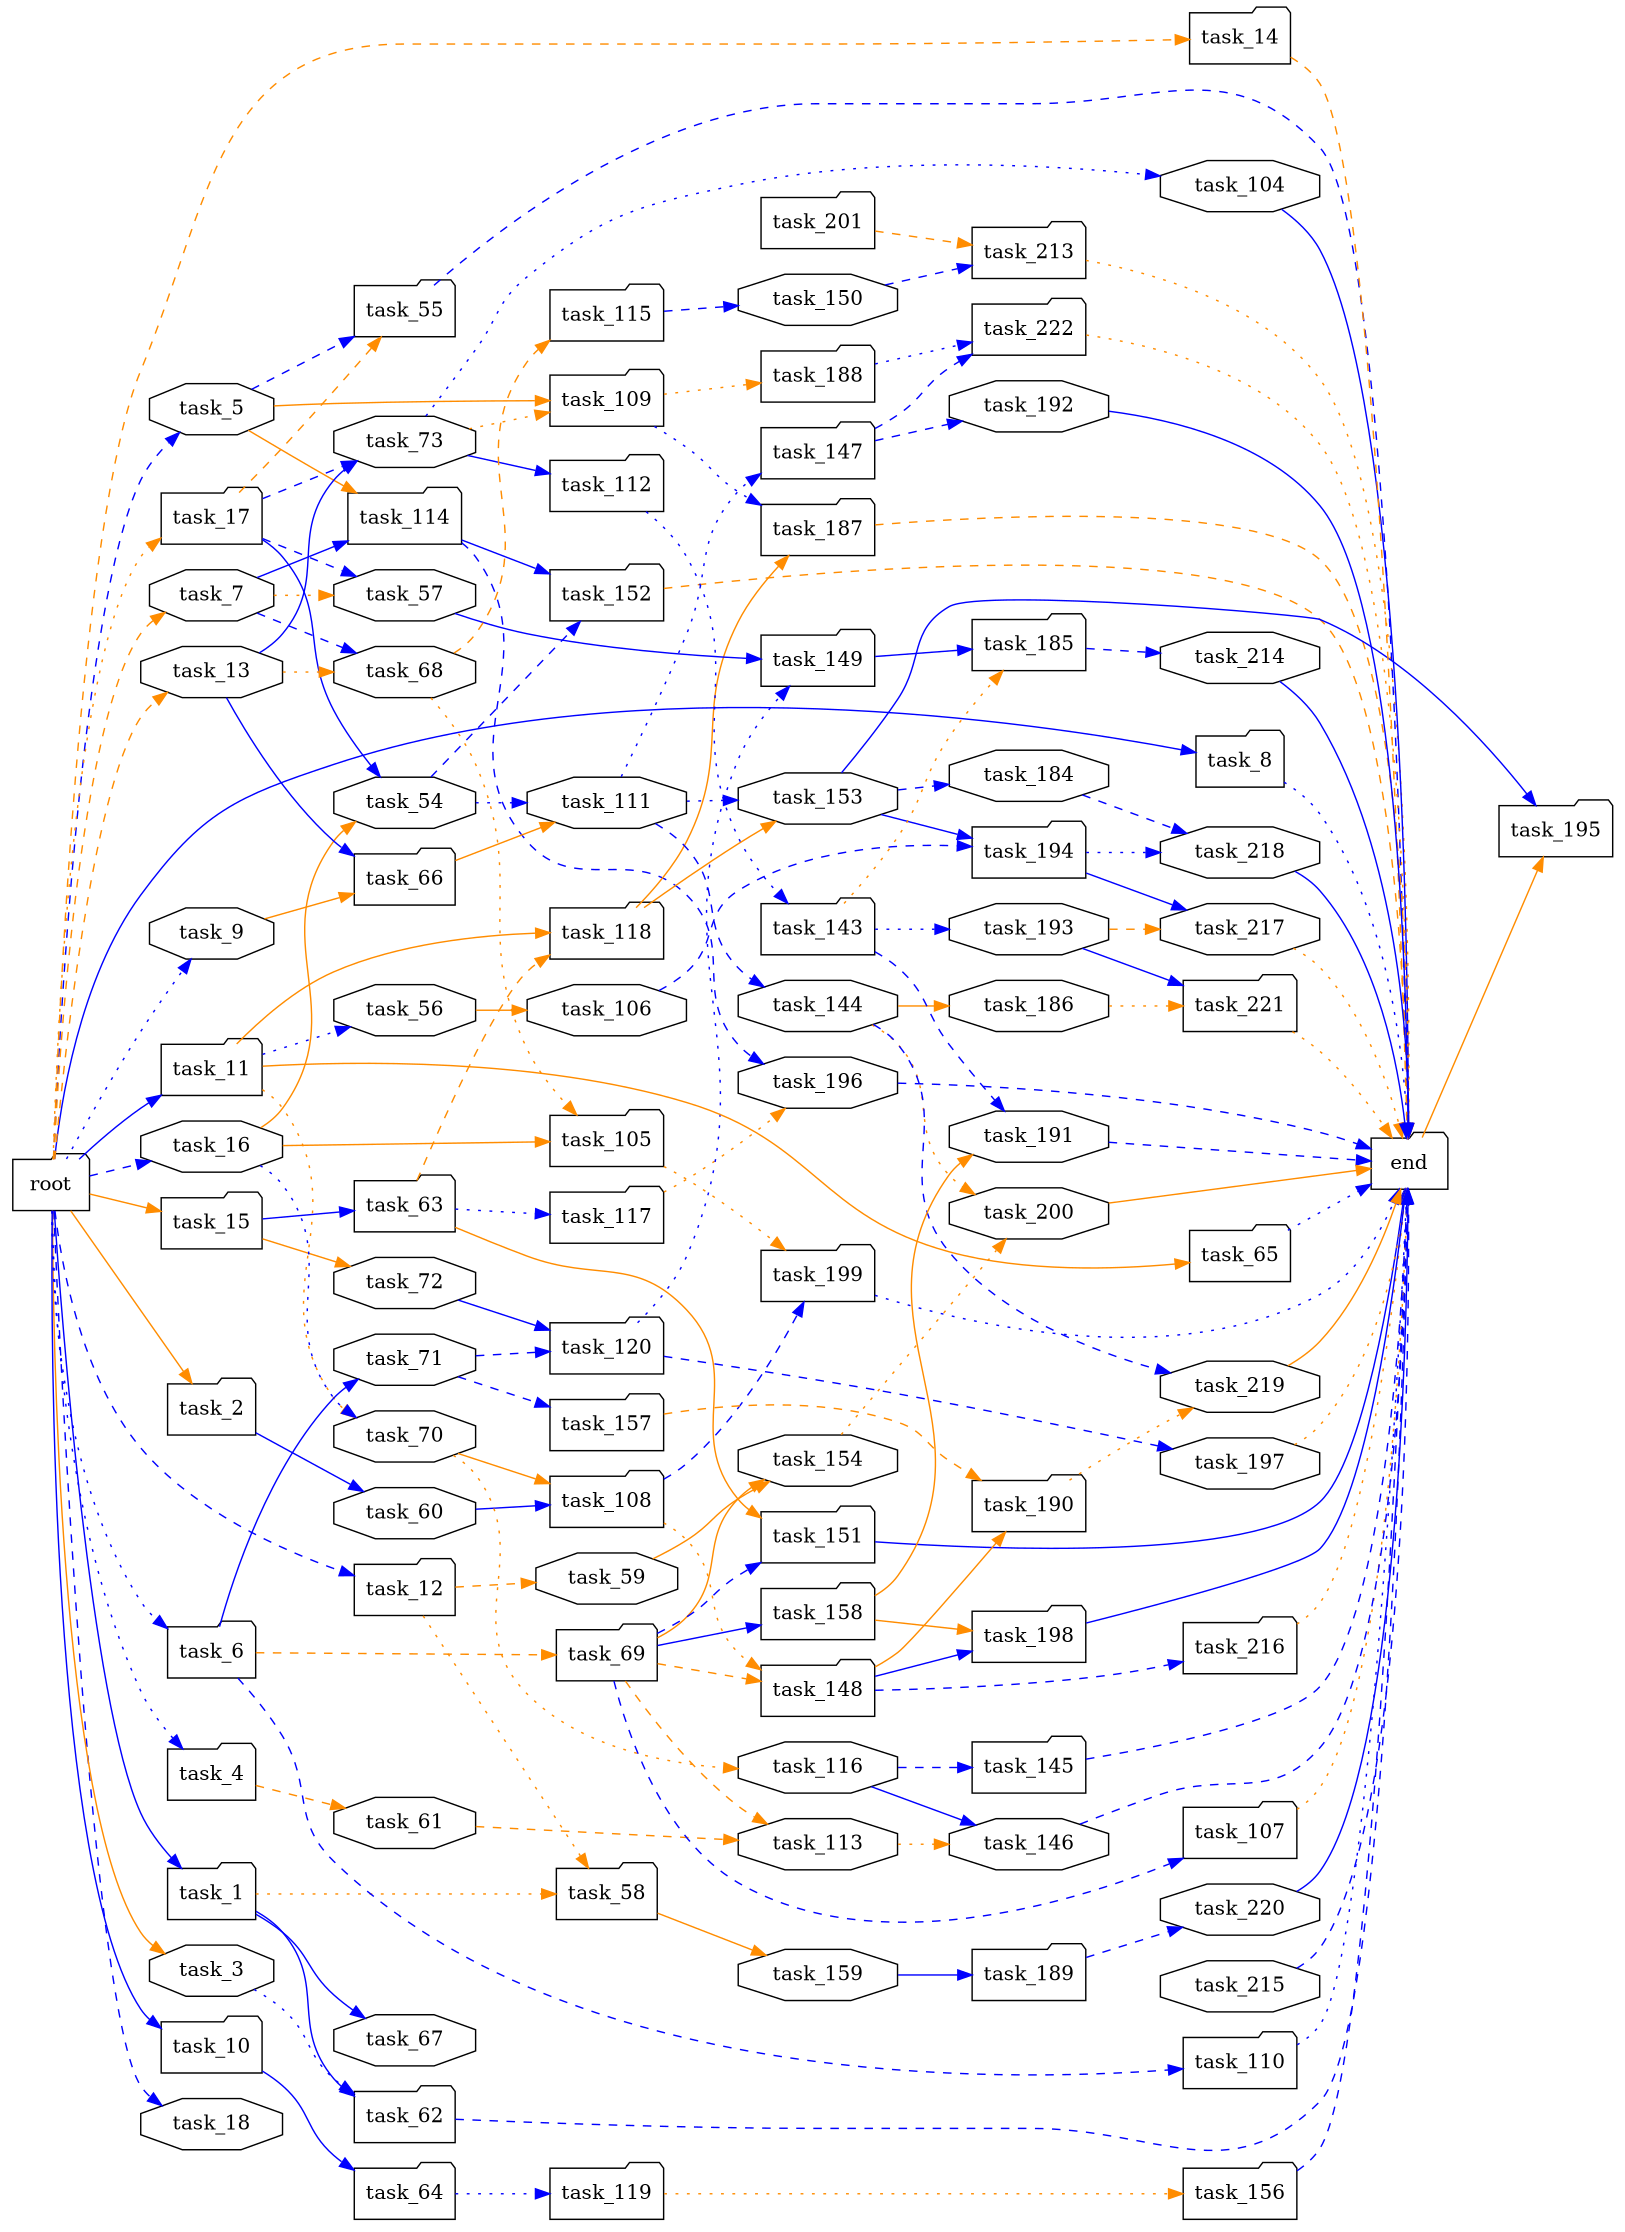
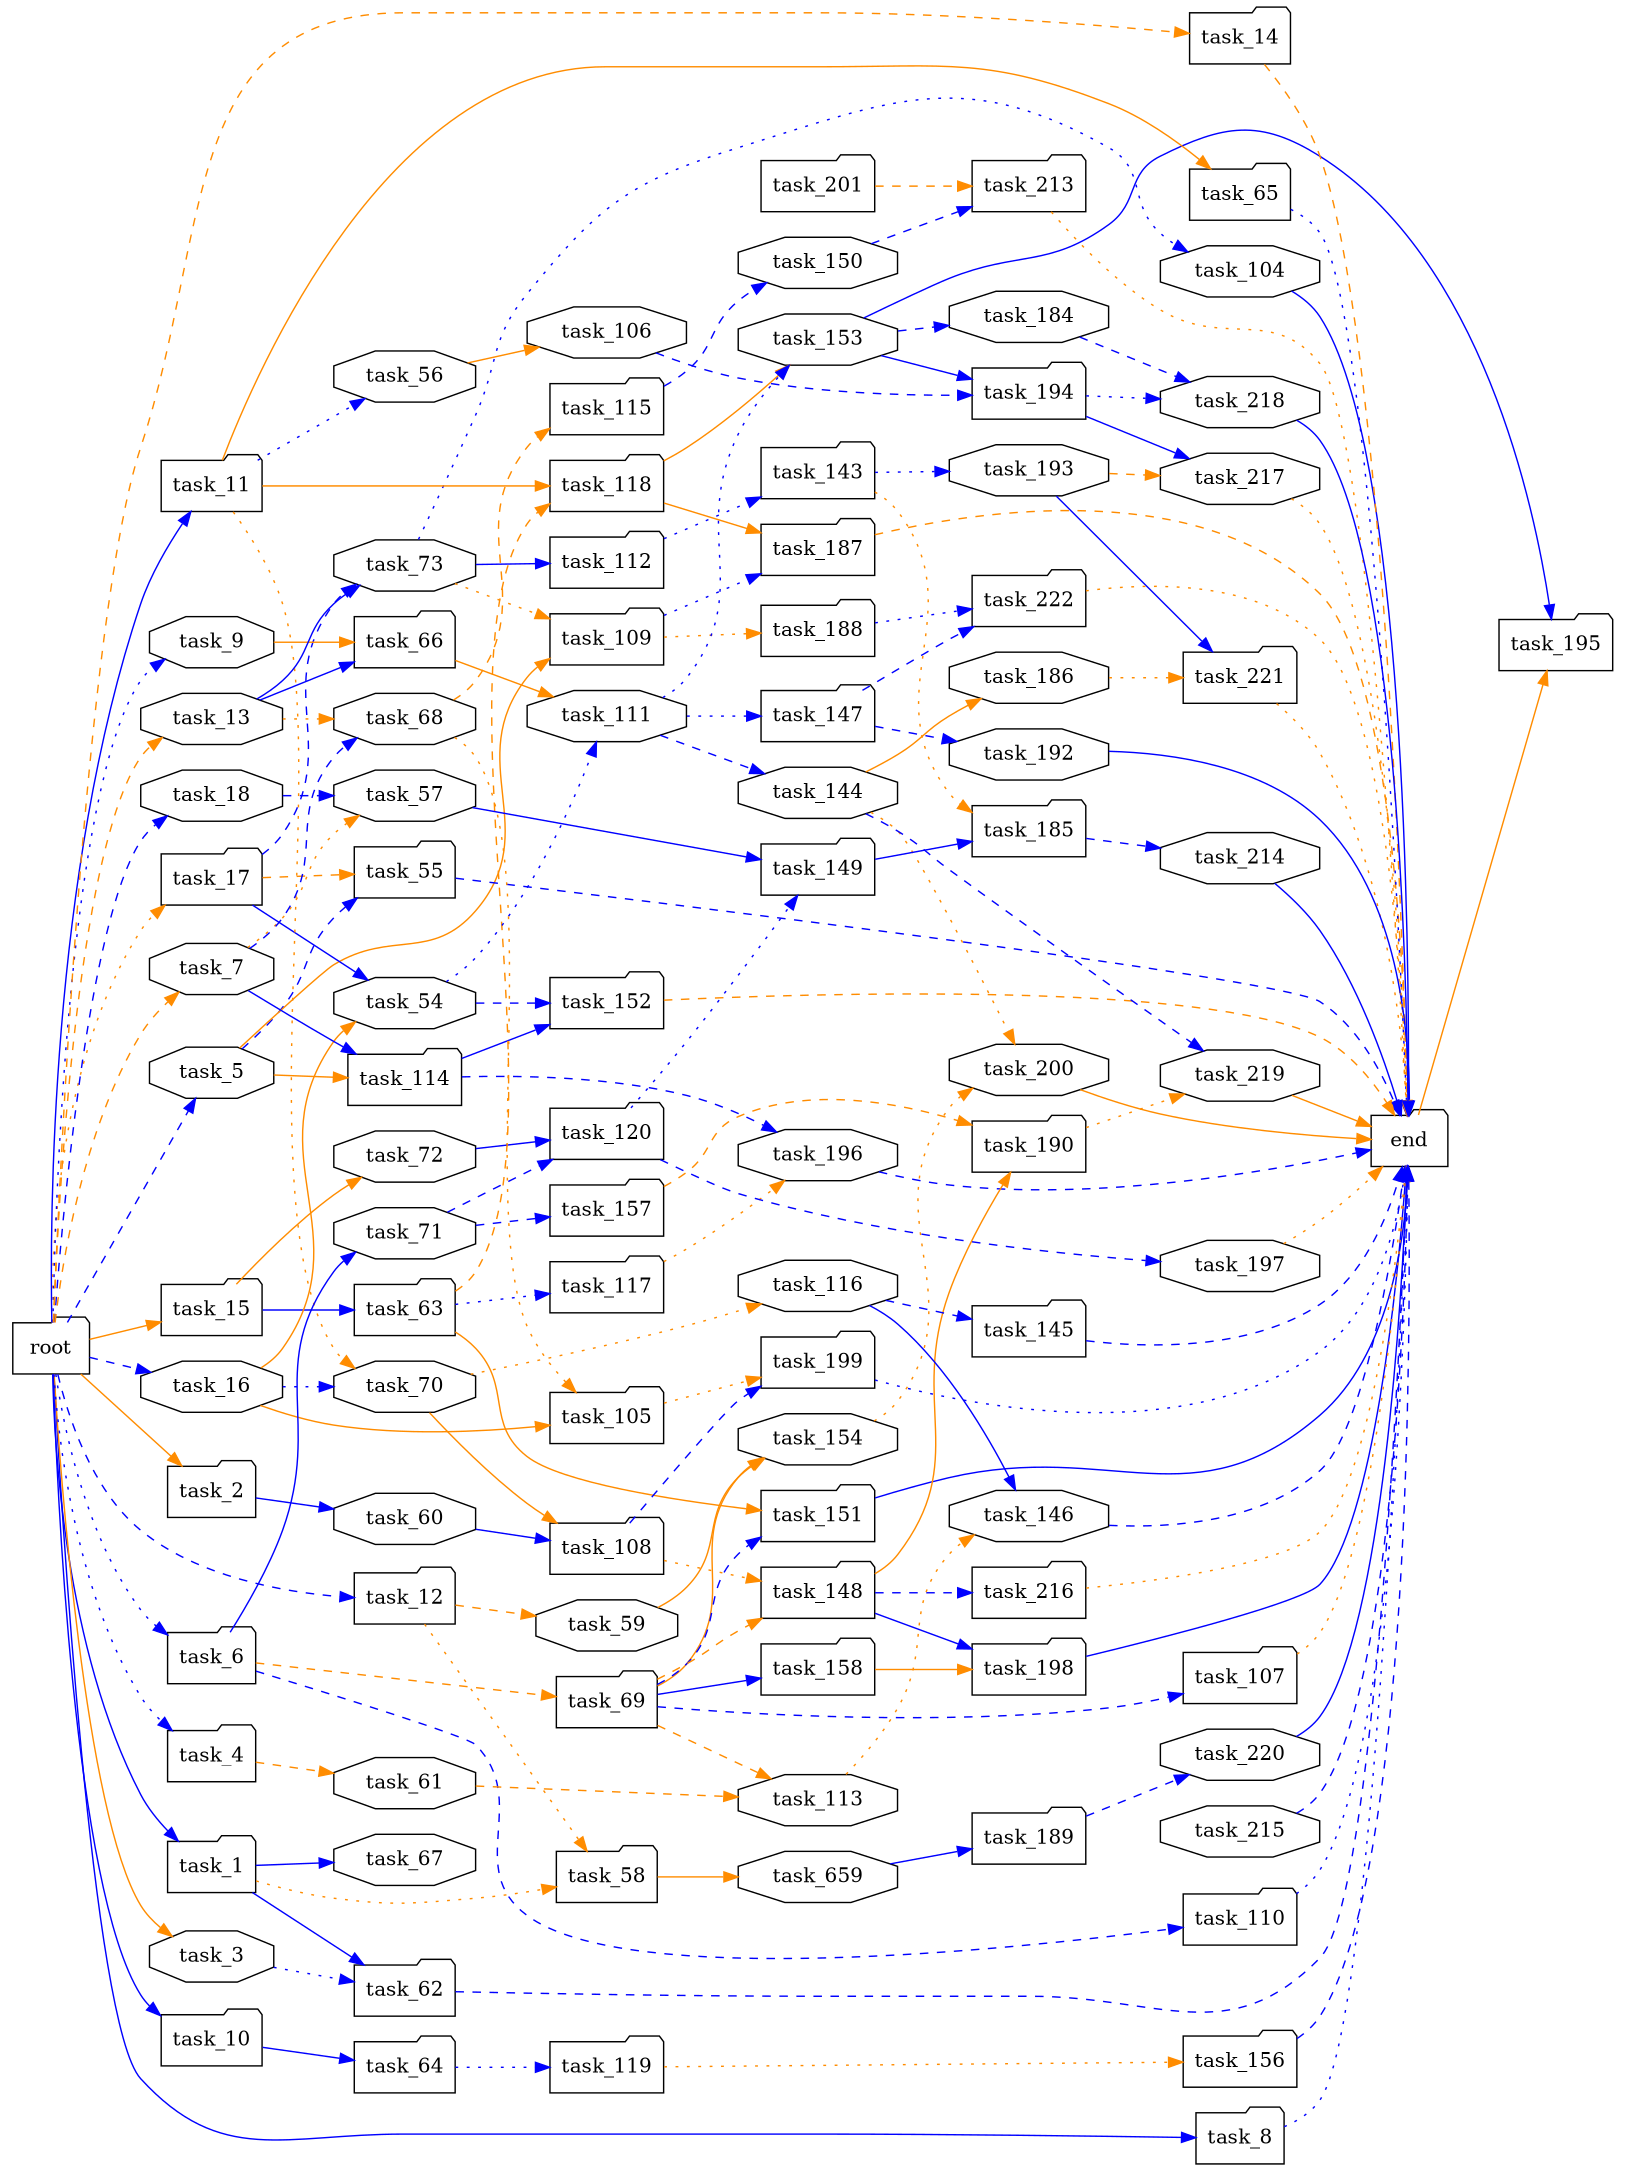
edge "task_17" -> "task_57": now "task_18" -> "task_57"
node "task_191": removed
node "task_159": label "task_159" -> "task_659"
